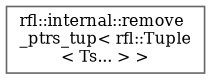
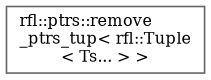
node "rfl::internal::remove _ptrs_tup< rfl::Tuple < Ts... > >": label "rfl::internal::remove _ptrs_tup< rfl::Tuple < Ts... > >" -> "rfl::ptrs::remove _ptrs_tup< rfl::Tuple < Ts... > >"
